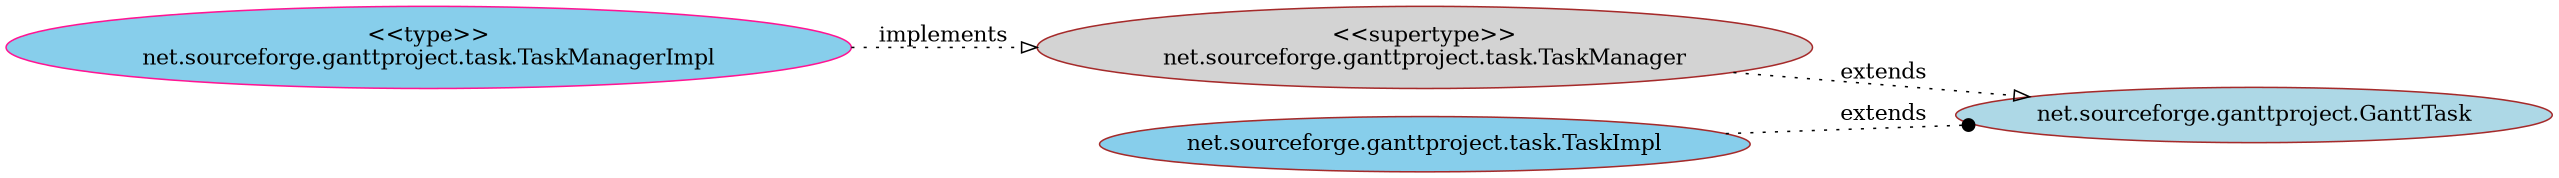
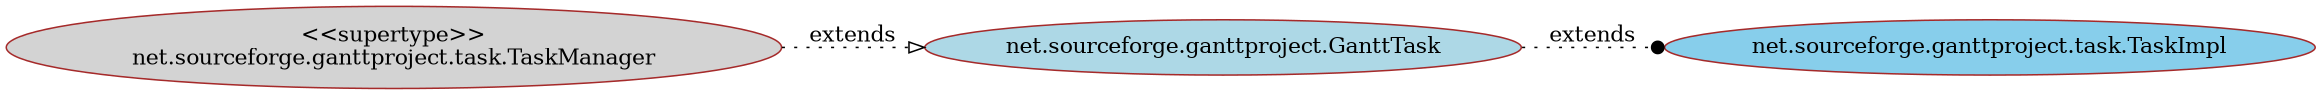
node "<<type>> net.sourceforge.ganttproject.task.TaskManagerImpl": removed
edge "net.sourceforge.ganttproject.task.TaskImpl" -> "net.sourceforge.ganttproject.GanttTask": reversed
